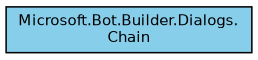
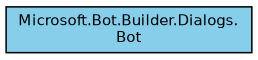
node "Microsoft.Bot.Builder.Dialogs. Chain": label "Microsoft.Bot.Builder.Dialogs. Chain" -> "Microsoft.Bot.Builder.Dialogs. Bot"
